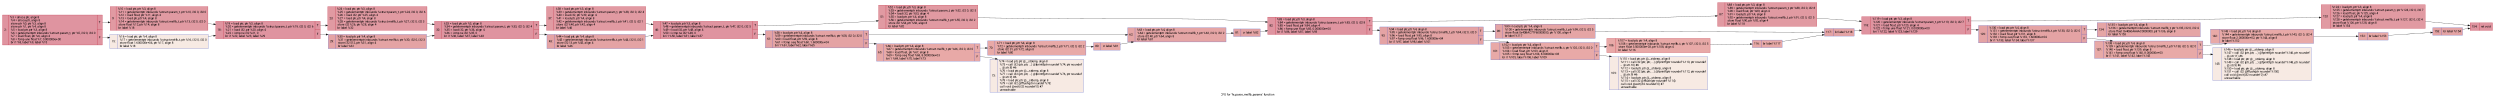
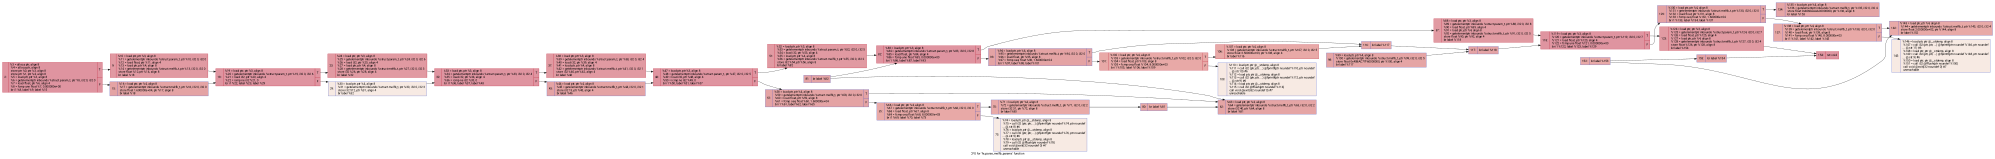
edge "93:" -> "98:": now "93:" -> "116:"
edge "62:" -> "81:": reversed
edge "142:" -> "152:": reversed
node "15:": fillcolor #eed0c070 -> #c32e3170
node "29:": fillcolor #c32e3170 -> #eed0c070
node "101:": color #3d50c3ff -> #b70d28ff
